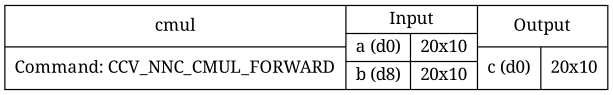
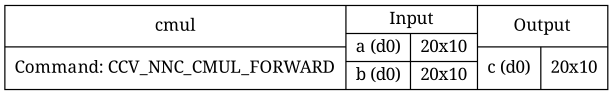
node "cmul": text "b (d8)" -> "b (d0)"
